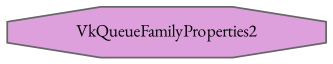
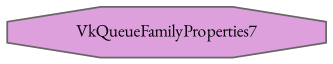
node "VkQueueFamilyProperties2": label "VkQueueFamilyProperties2" -> "VkQueueFamilyProperties7"
